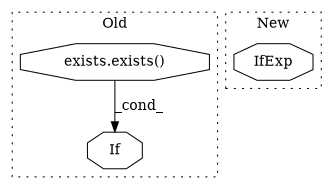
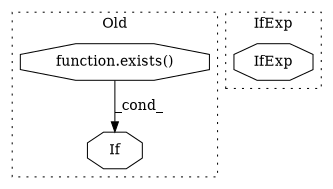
cluster "New": label "New" -> "IfExp"
node "exists.exists()": label "exists.exists()" -> "function.exists()"
